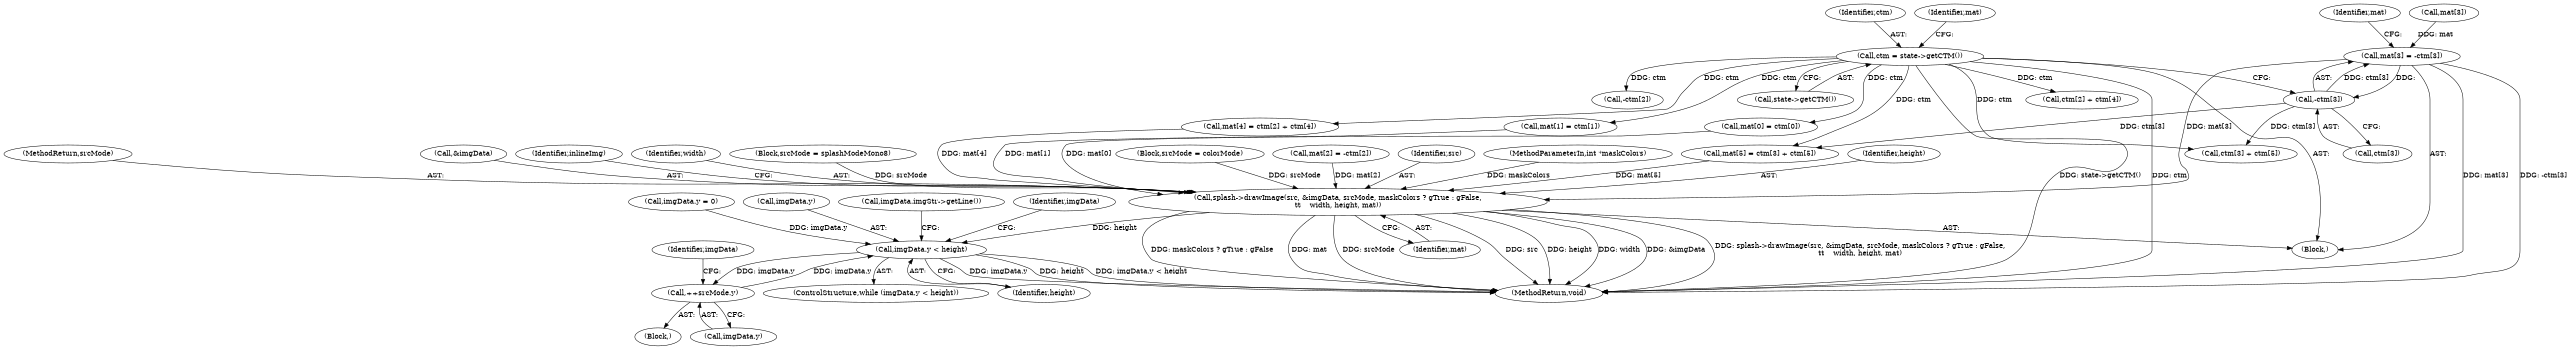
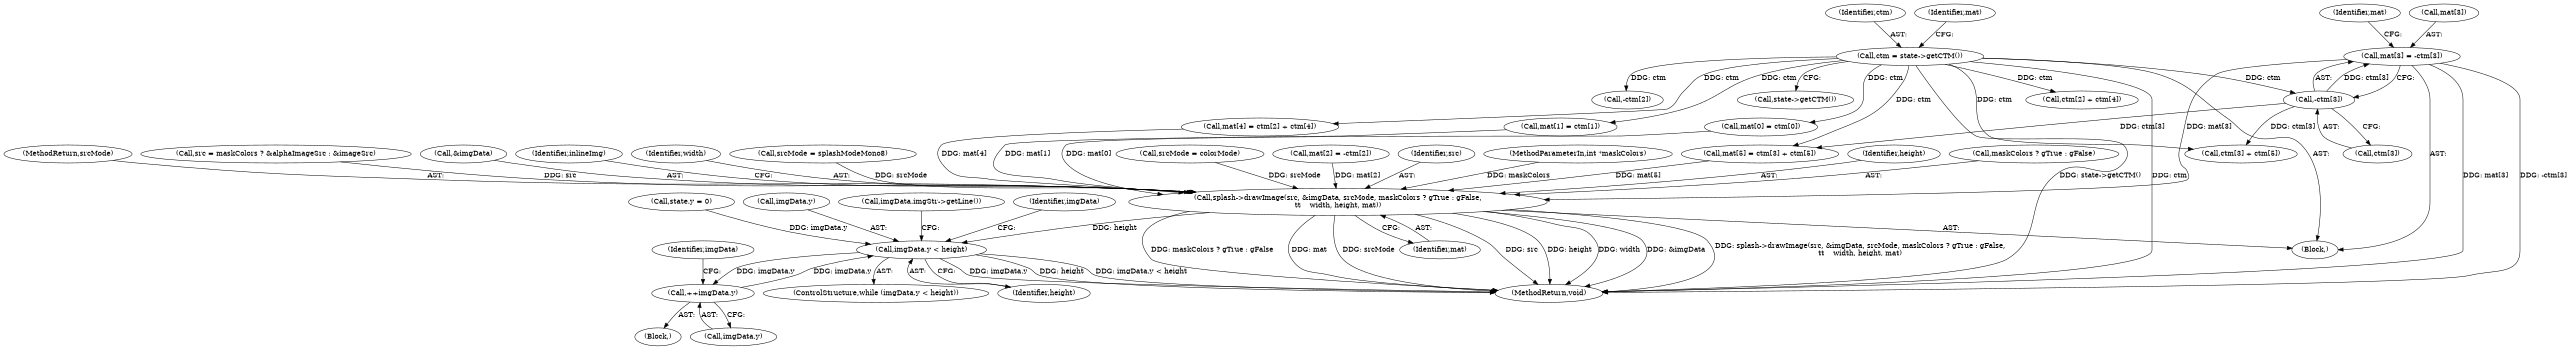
edge "(Call,mat[3])" -> "(Call,mat[3] = -ctm[3])": label "DDG: mat" -> "AST: "
edge "(Call,state->getCTM())" -> "(Call,ctm = state->getCTM())": removed, label "AST:"
edge "(Call,ctm = state->getCTM())" -> "(Call,-ctm[3])": label "CFG: " -> "DDG: ctm"
edge "(Call,mat[3] = -ctm[3])" -> "(Call,-ctm[3])": label "DDG: " -> "CFG: "
node "(Call,src = maskColors ? &alphaImageSrc : &imageSrc)": added
node "(Block,srcMode = splashModeMono8)": label "(Block,srcMode = splashModeMono8)" -> "(Call,srcMode = splashModeMono8)"
node "(Block,srcMode = colorMode)": label "(Block,srcMode = colorMode)" -> "(Call,srcMode = colorMode)"
node "(Call,maskColors ? gTrue : gFalse)": added
node "(Call,imgData.y = 0)": label "(Call,imgData.y = 0)" -> "(Call,state.y = 0)"
node "(Call,++srcMode.y)": label "(Call,++srcMode.y)" -> "(Call,++imgData.y)"
